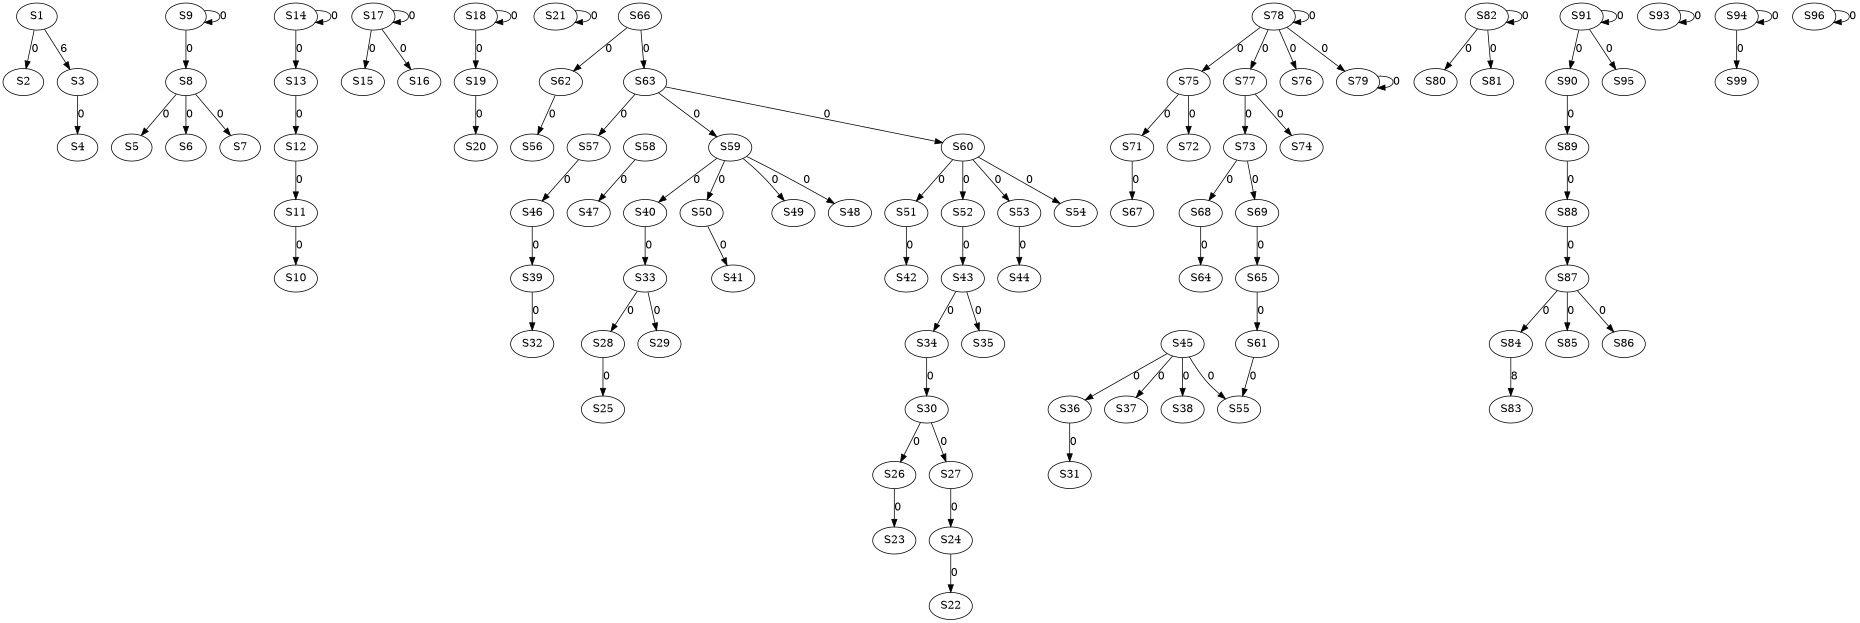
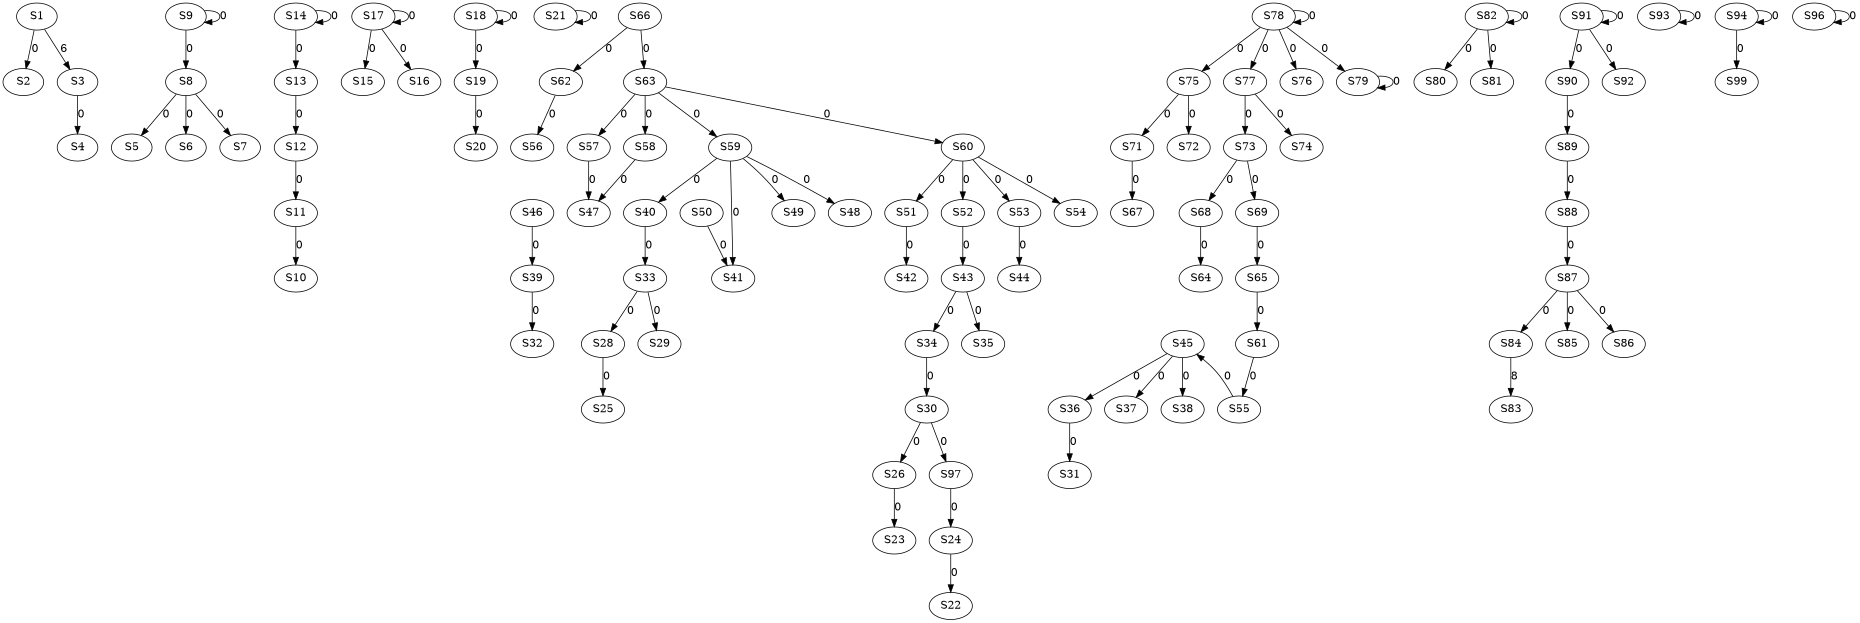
node "S95": label "S95" -> "S92"
edge "S63" -> "S58": added, label "0"
edge "S57" -> "S46": now "S57" -> "S47"
edge "S59" -> "S50": now "S59" -> "S41"
edge "S45" -> "S55": reversed
node "S27": label "S27" -> "S97"
